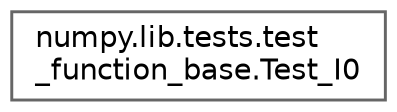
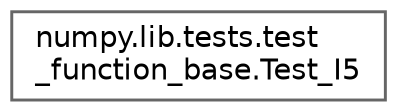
node "numpy.lib.tests.test _function_base.Test_I0": label "numpy.lib.tests.test _function_base.Test_I0" -> "numpy.lib.tests.test _function_base.Test_I5"
